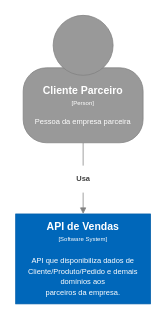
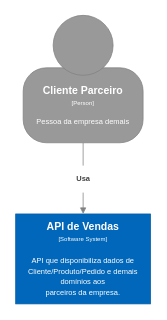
node "Cliente Parceiro [Person] Pessoa da empresa parceira": label "Cliente Parceiro [Person] Pessoa da empresa parceira" -> "Cliente Parceiro [Person] Pessoa da empresa demais"
